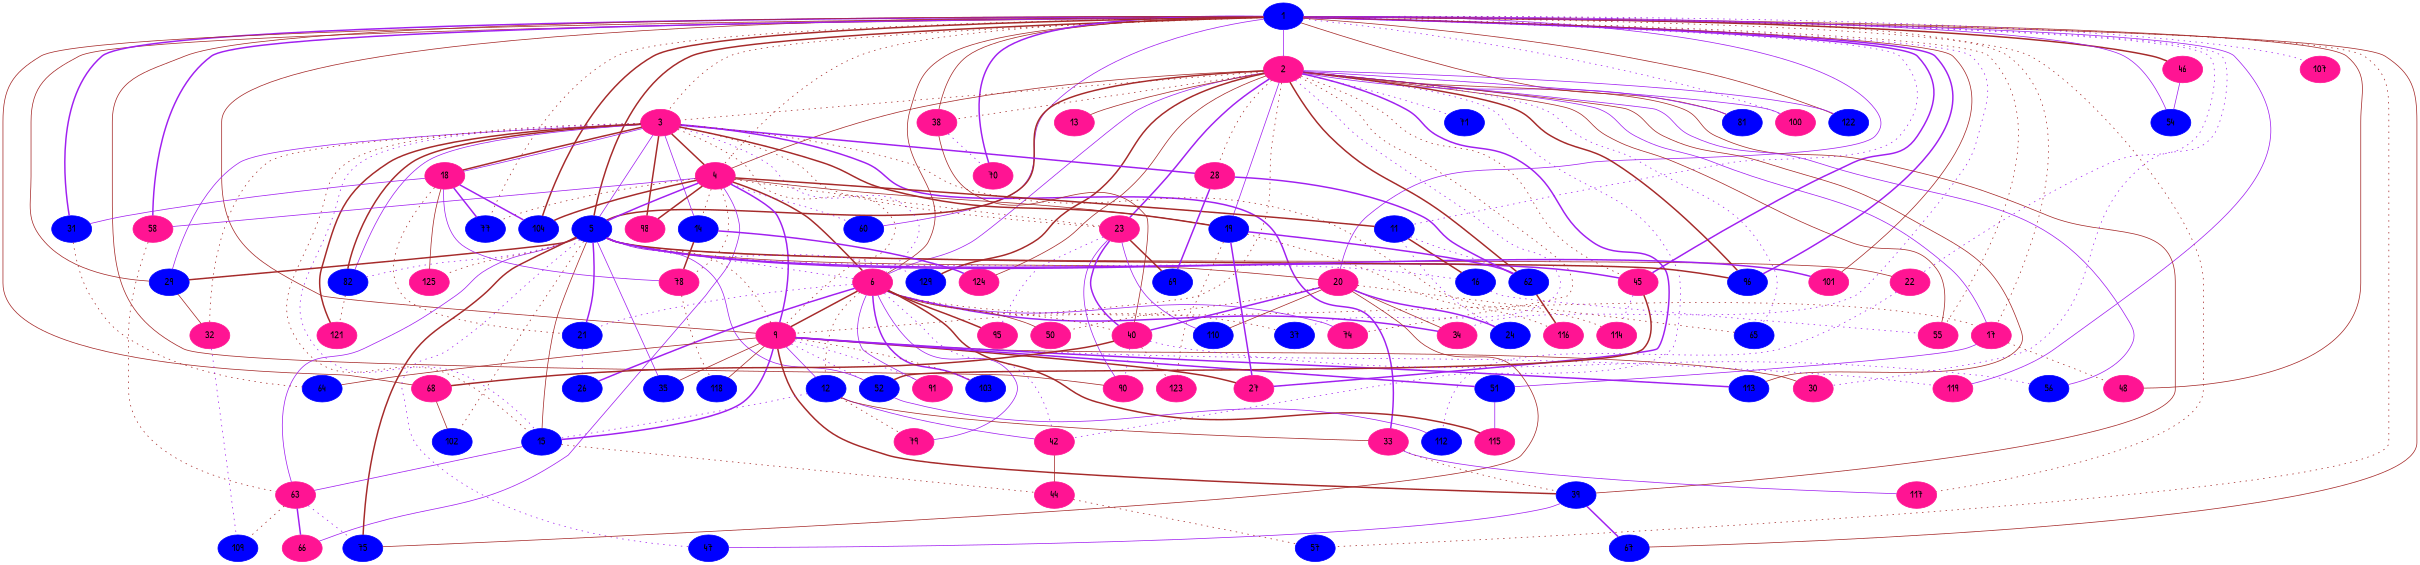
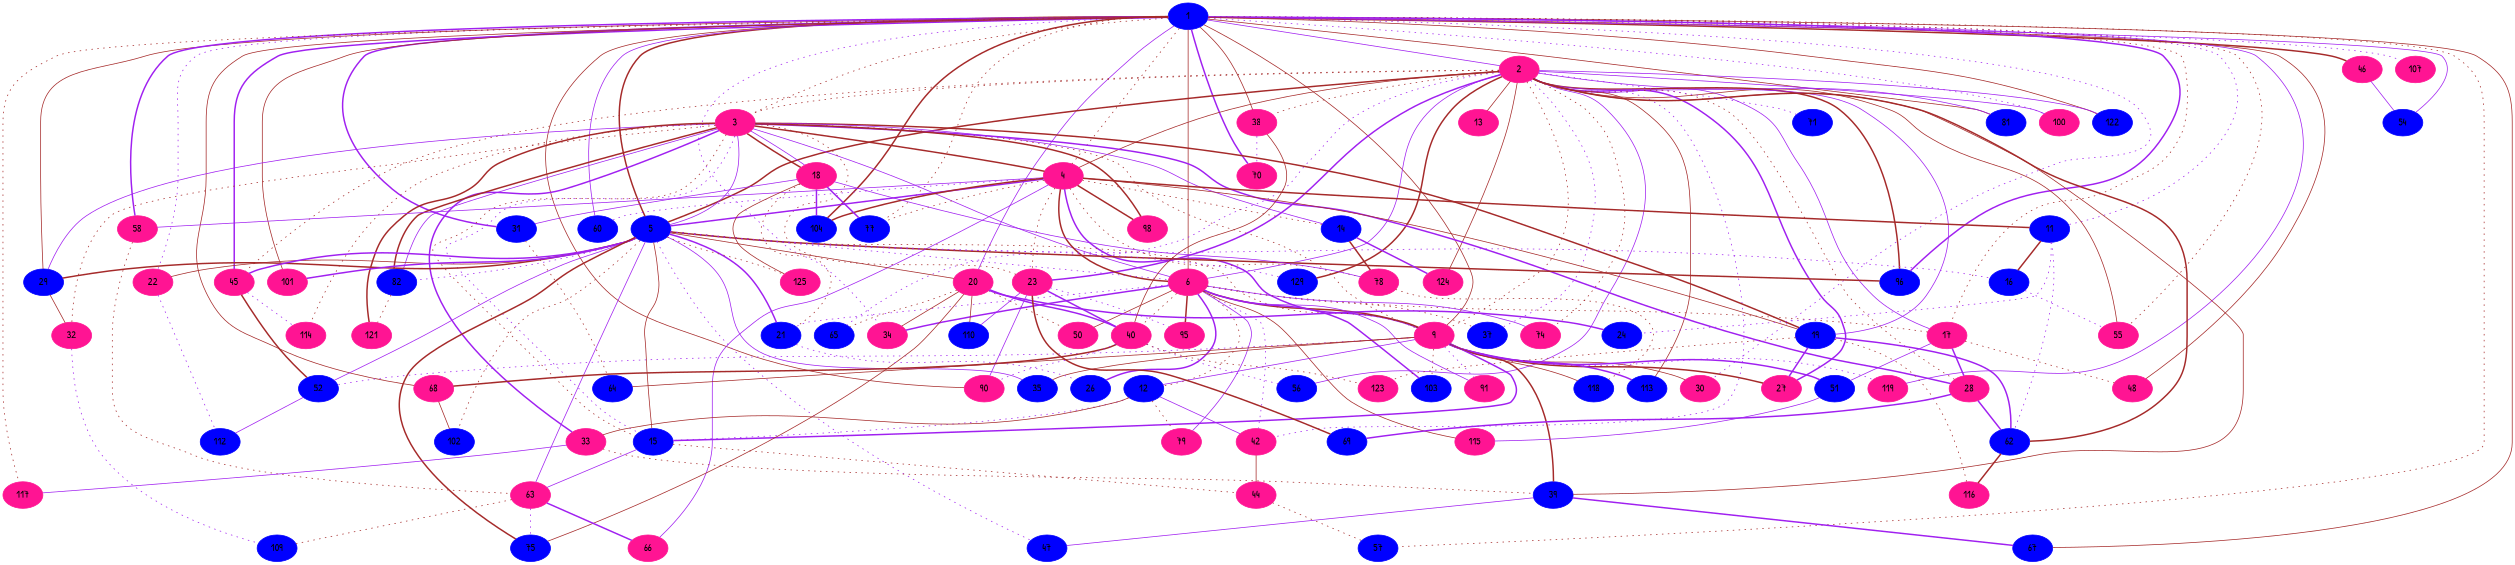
edge "3" -- "6": style dotted -> solid
edge "17" -- "28": added
edge "6" -- "115": style bold -> solid
